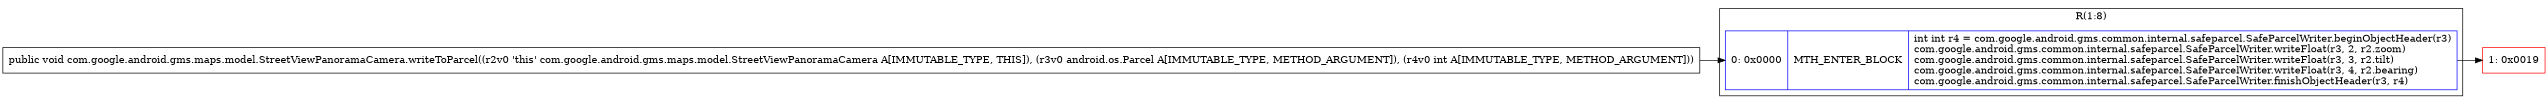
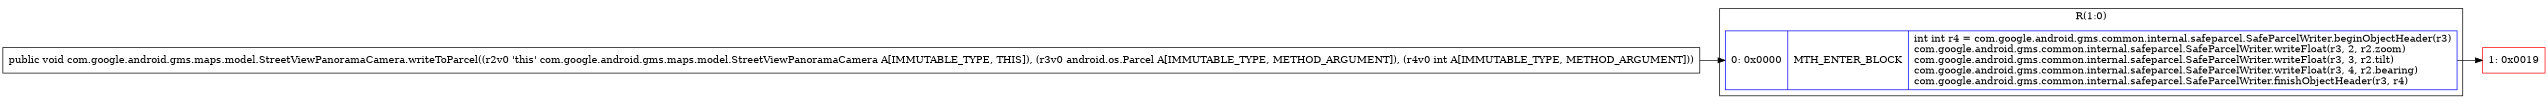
cluster "R(1:8)": label "R(1:8)" -> "R(1:0)"
